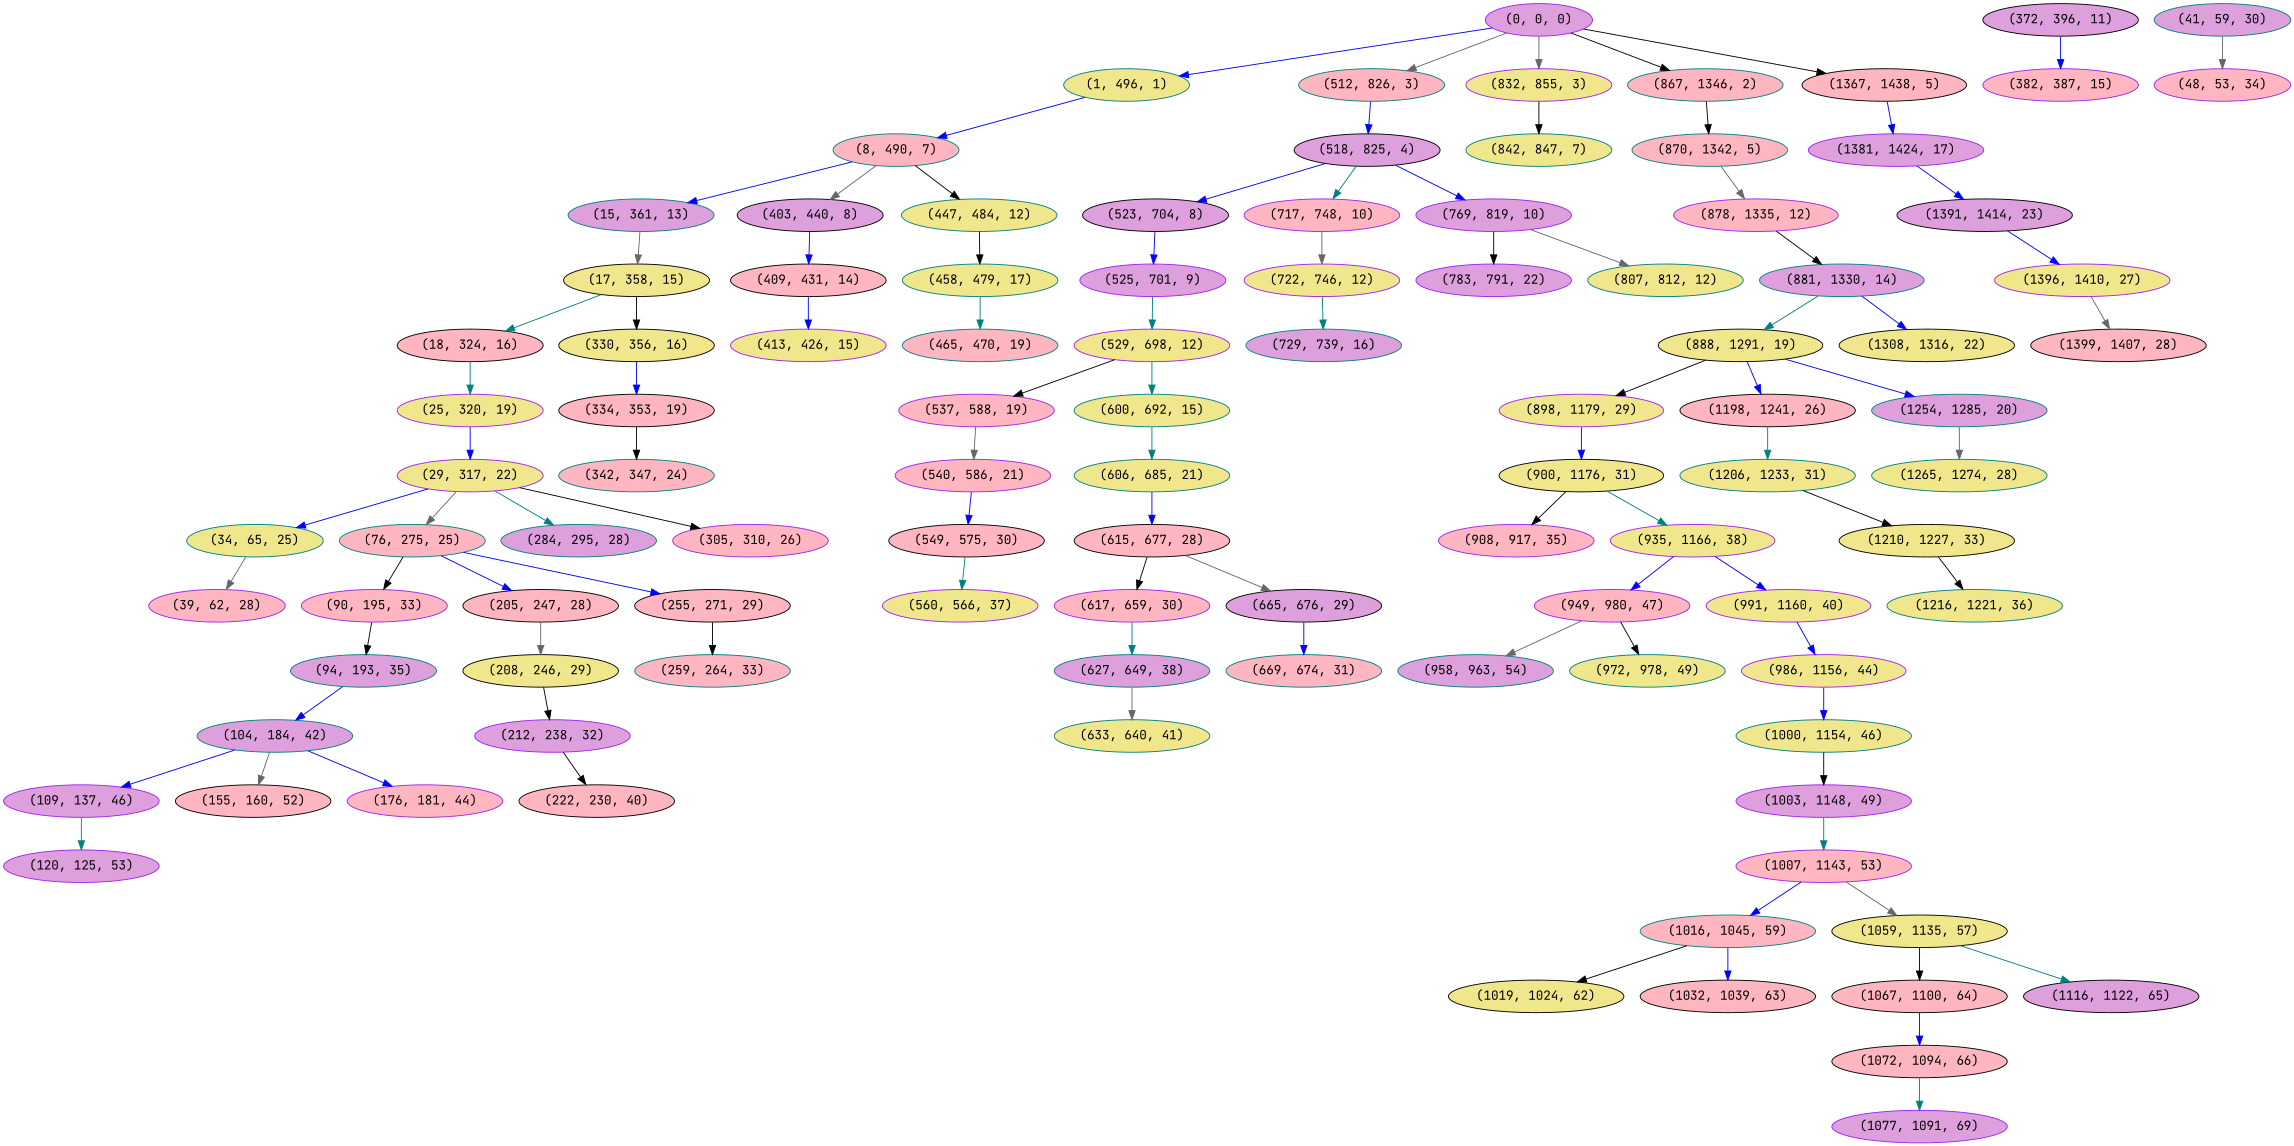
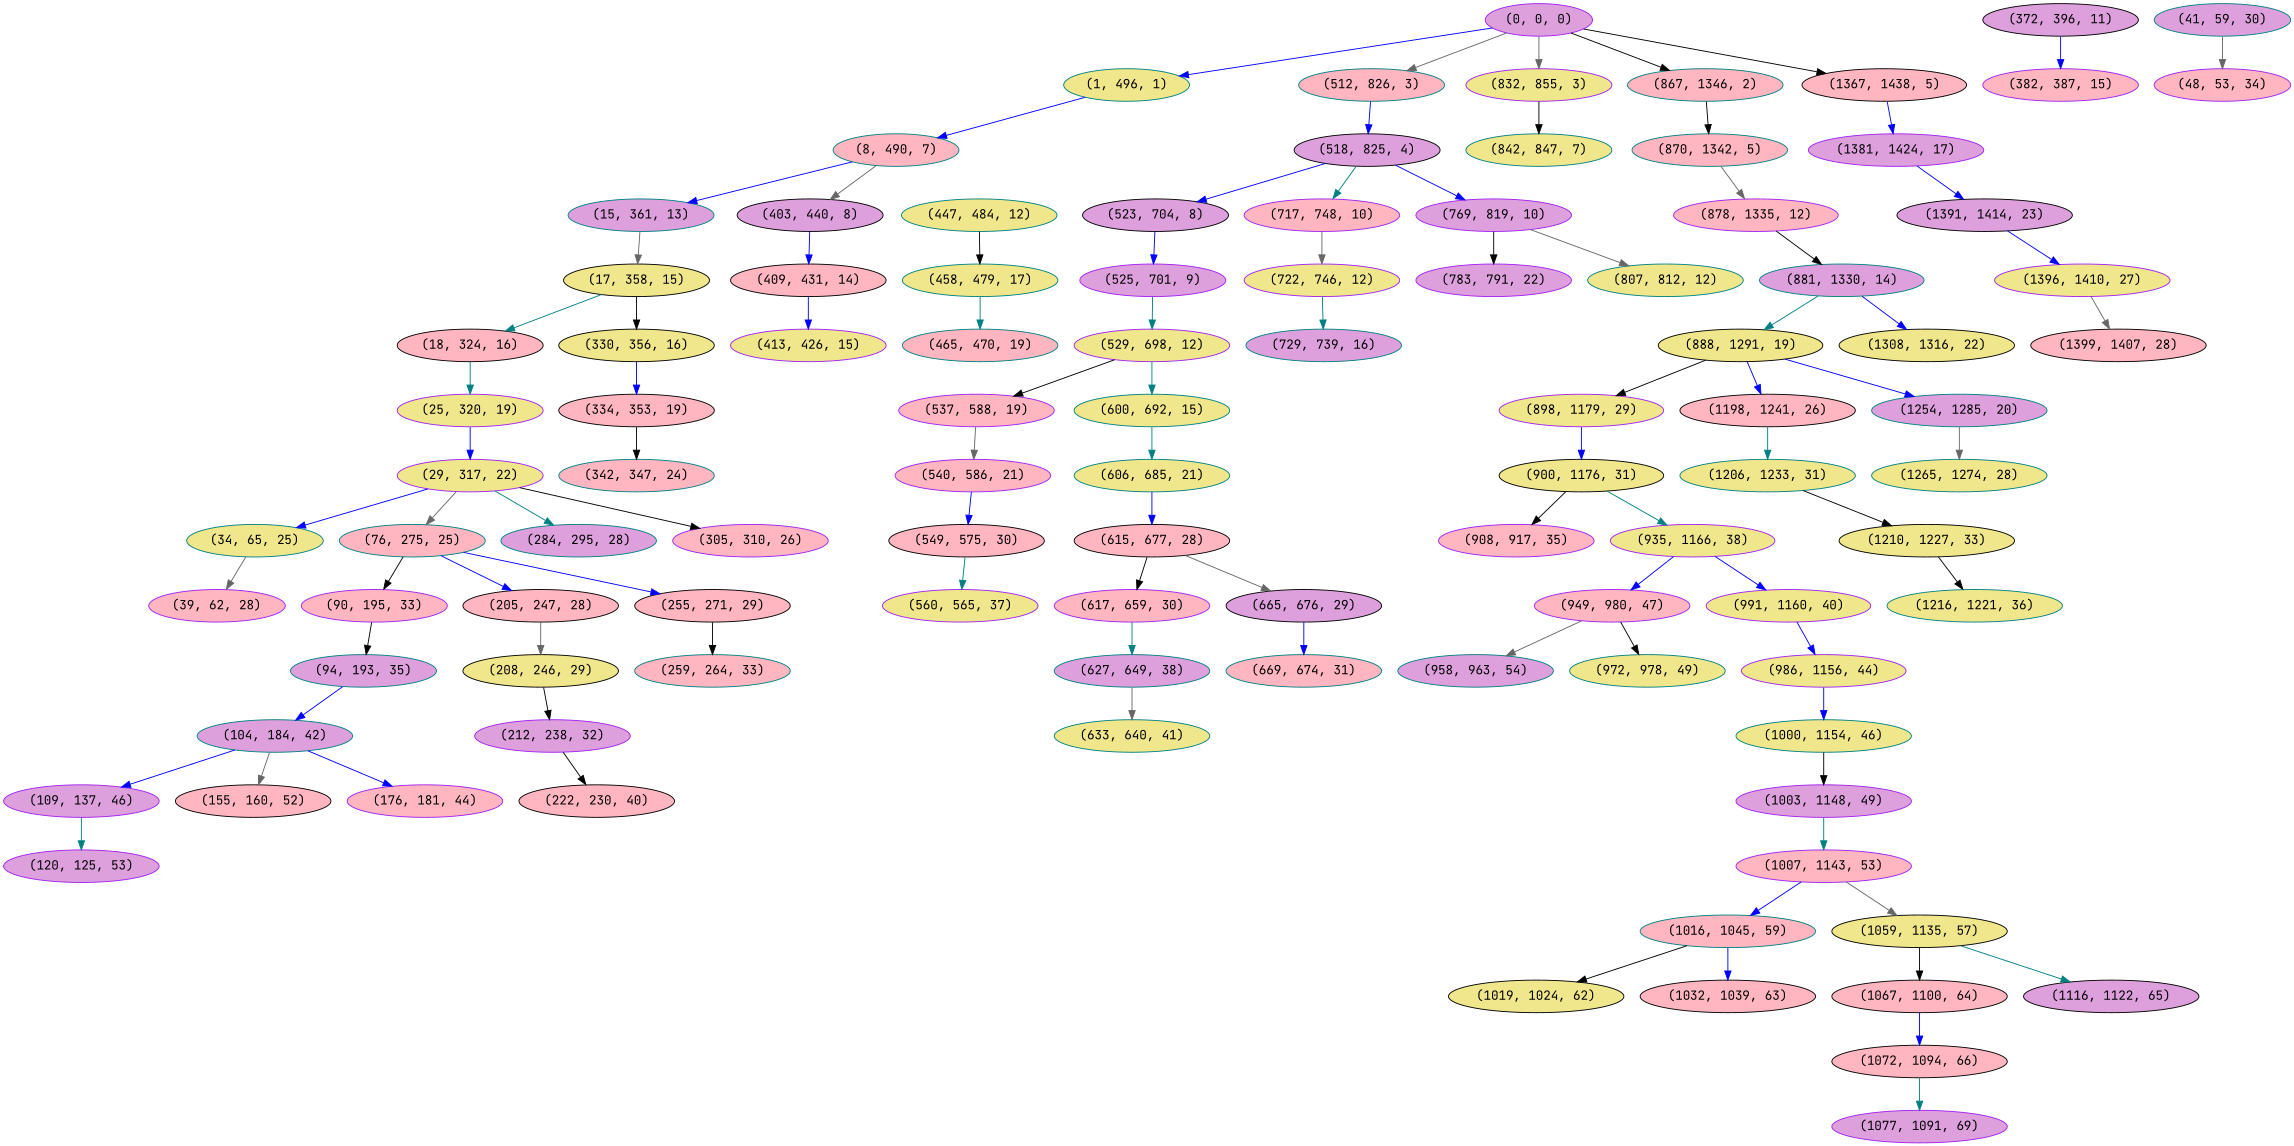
edge "(8, 490, 7)" -> "(447, 484, 12)": removed
node "(560, 566, 37)": label "(560, 566, 37)" -> "(560, 565, 37)"
